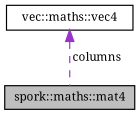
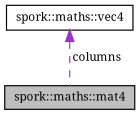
node "vec::maths::vec4": label "vec::maths::vec4" -> "spork::maths::vec4"
